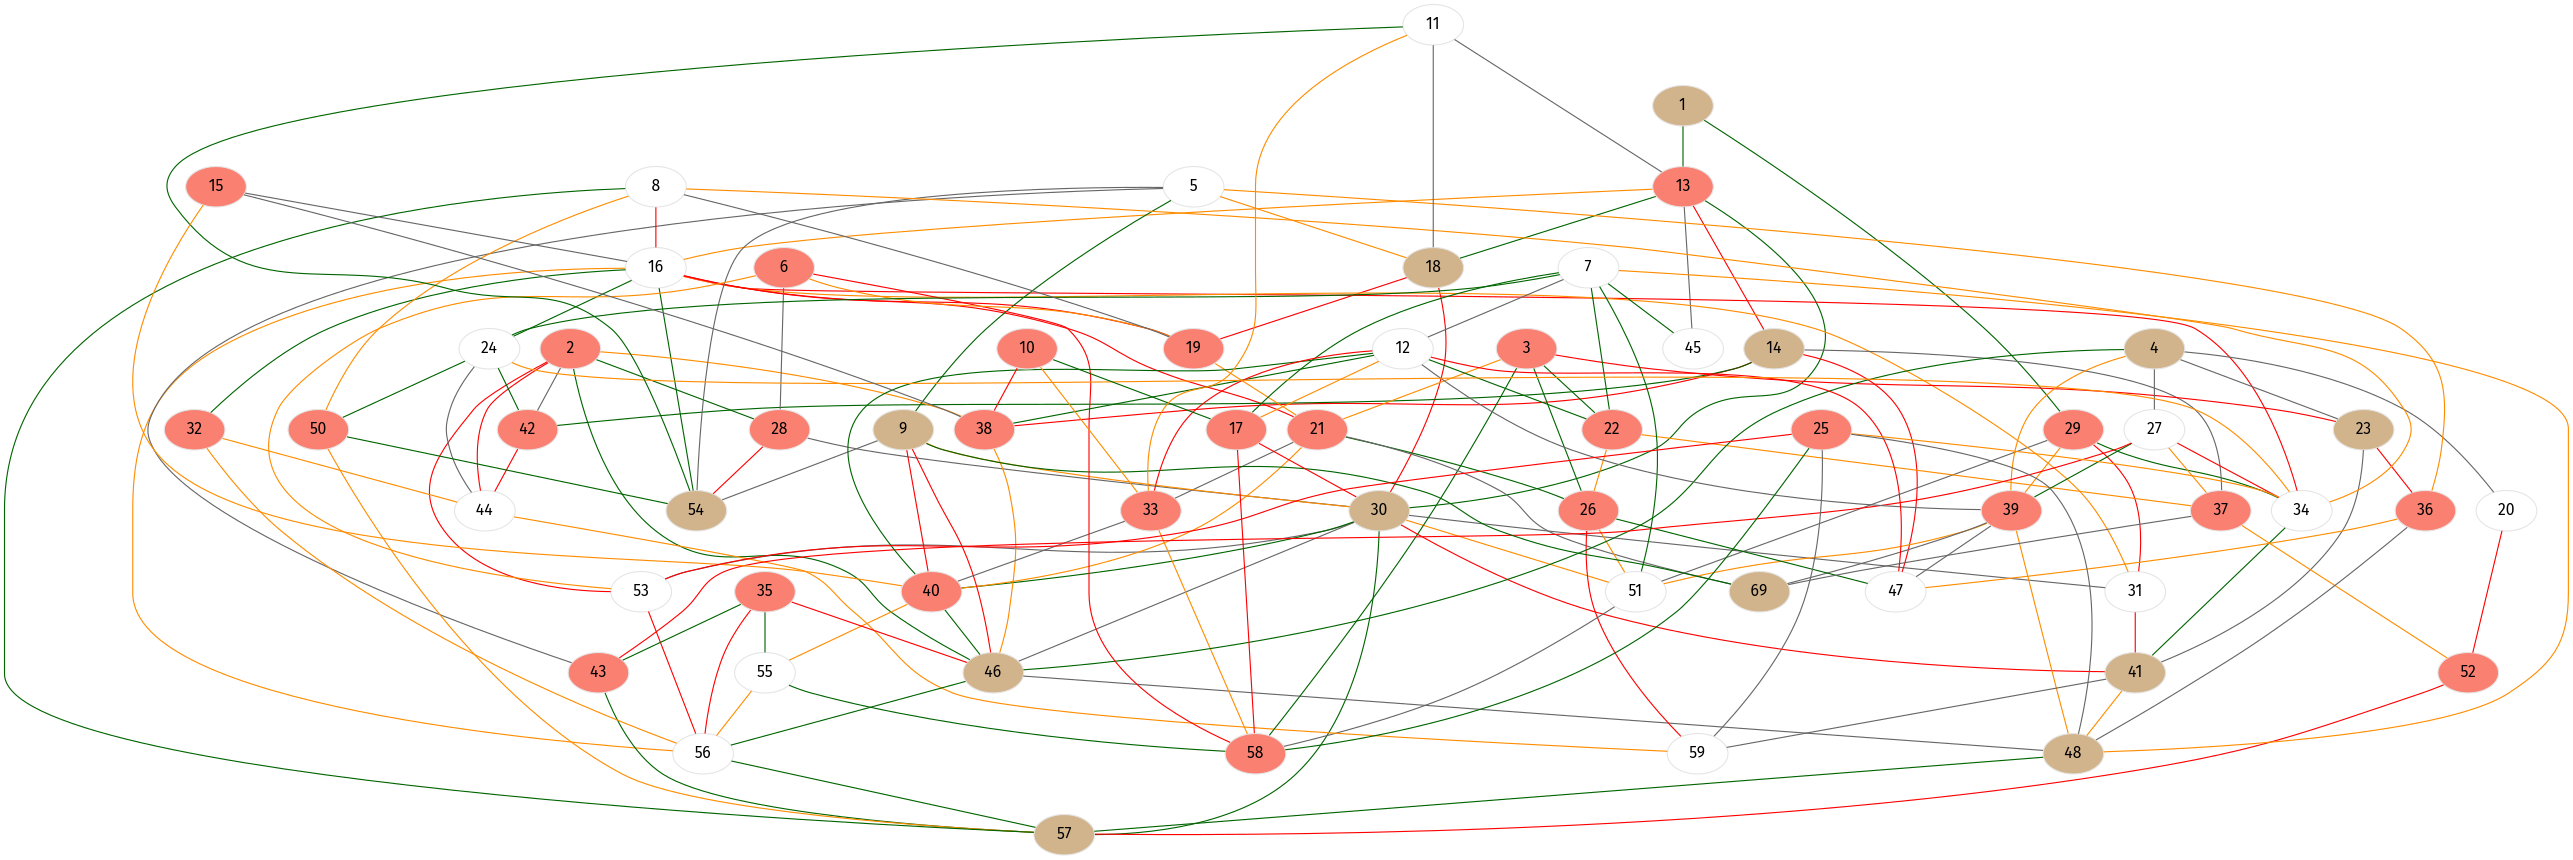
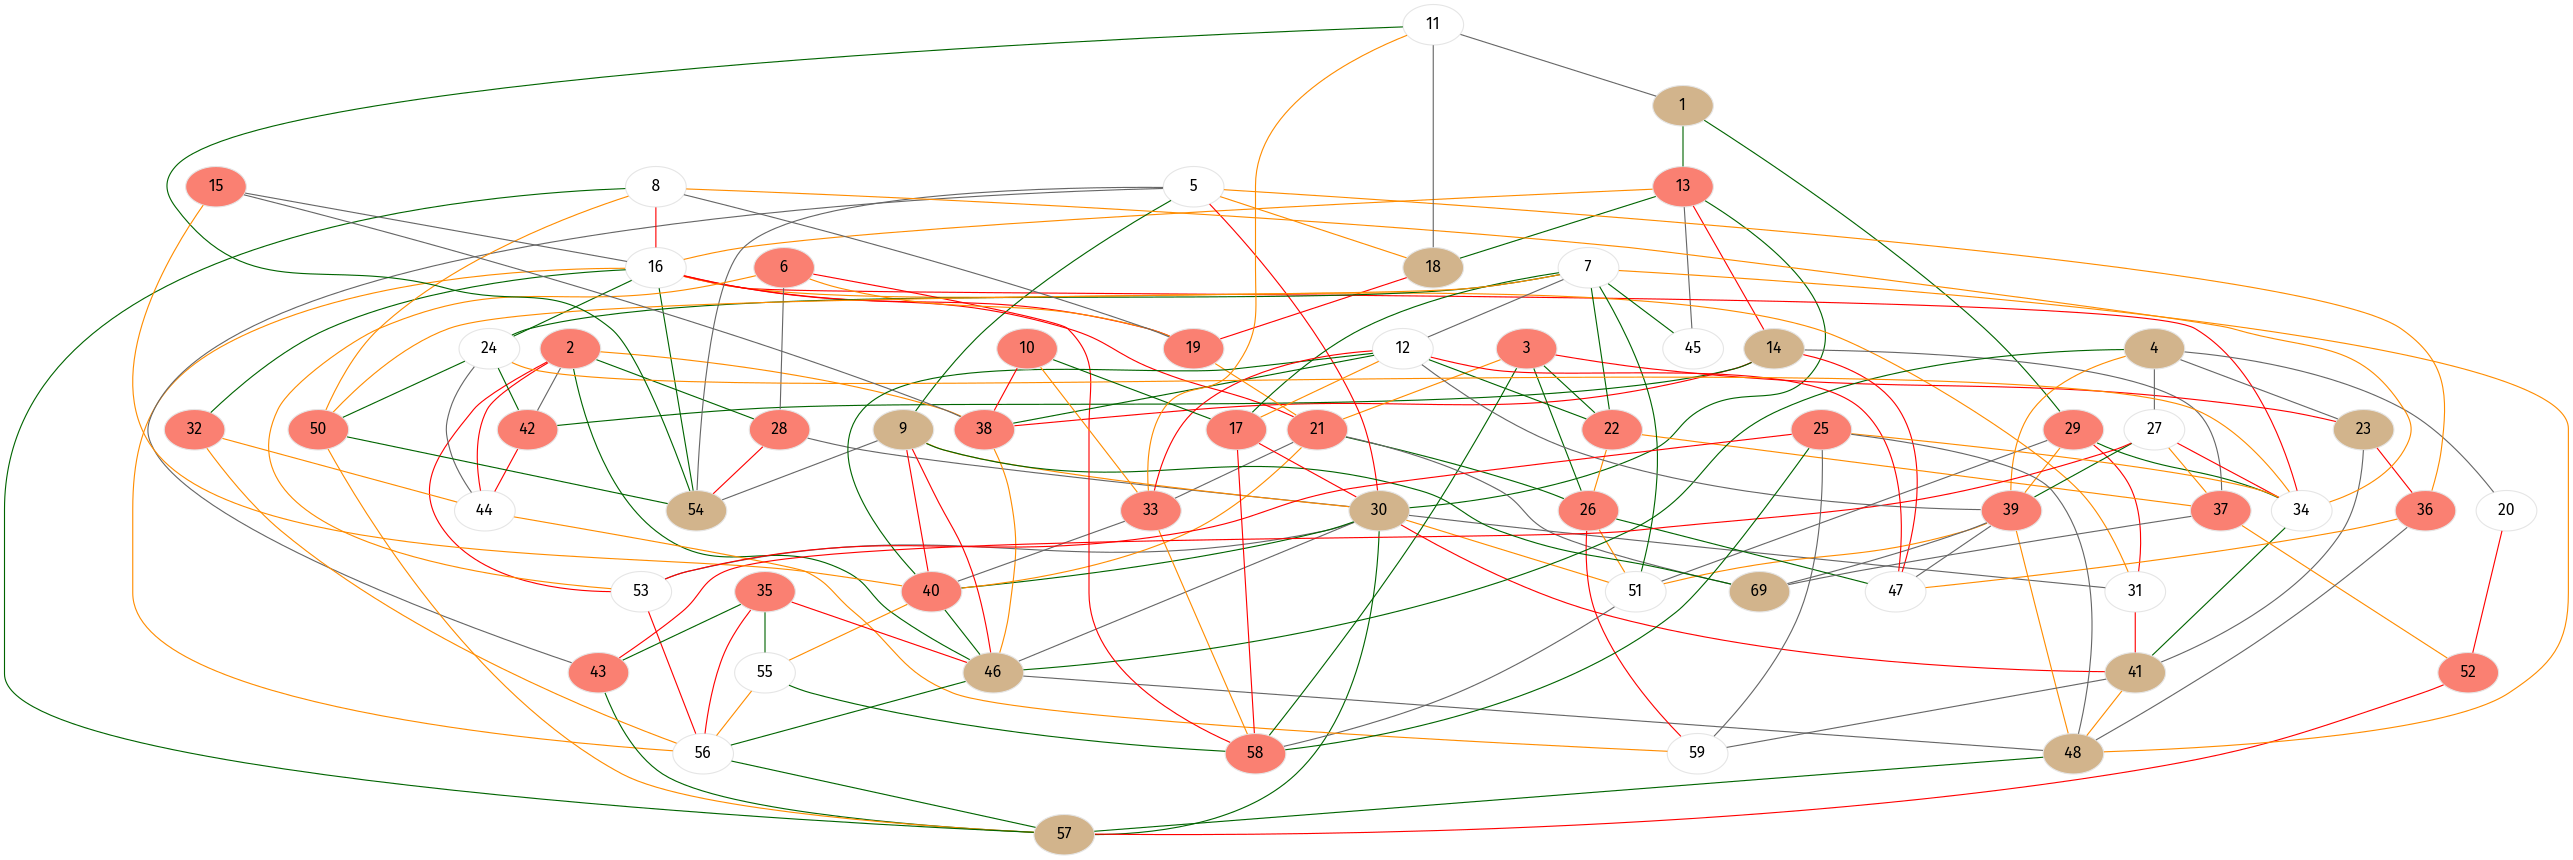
edge "11" -- "13": now "11" -- "1"
edge "7" -- "50": added
edge "18" -- "30": now "5" -- "30"
